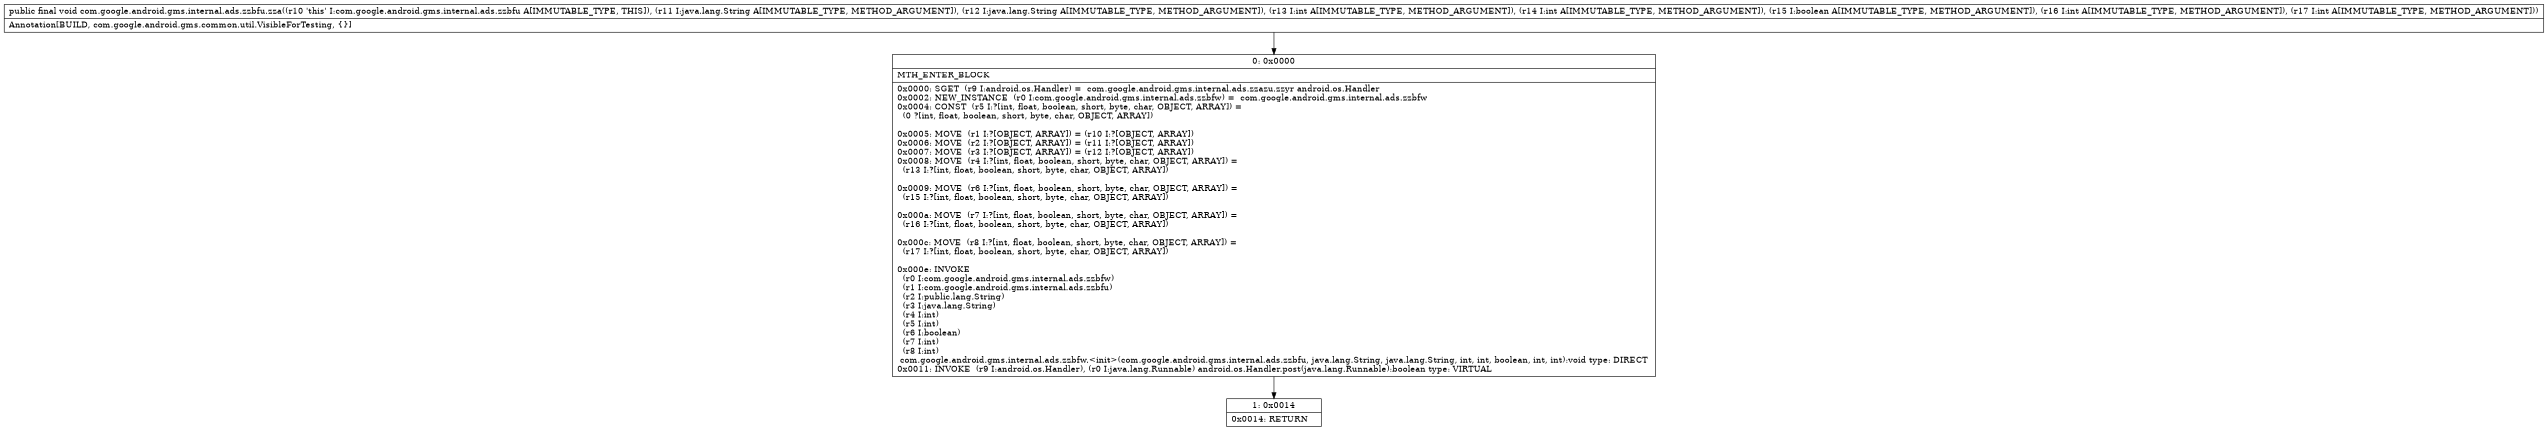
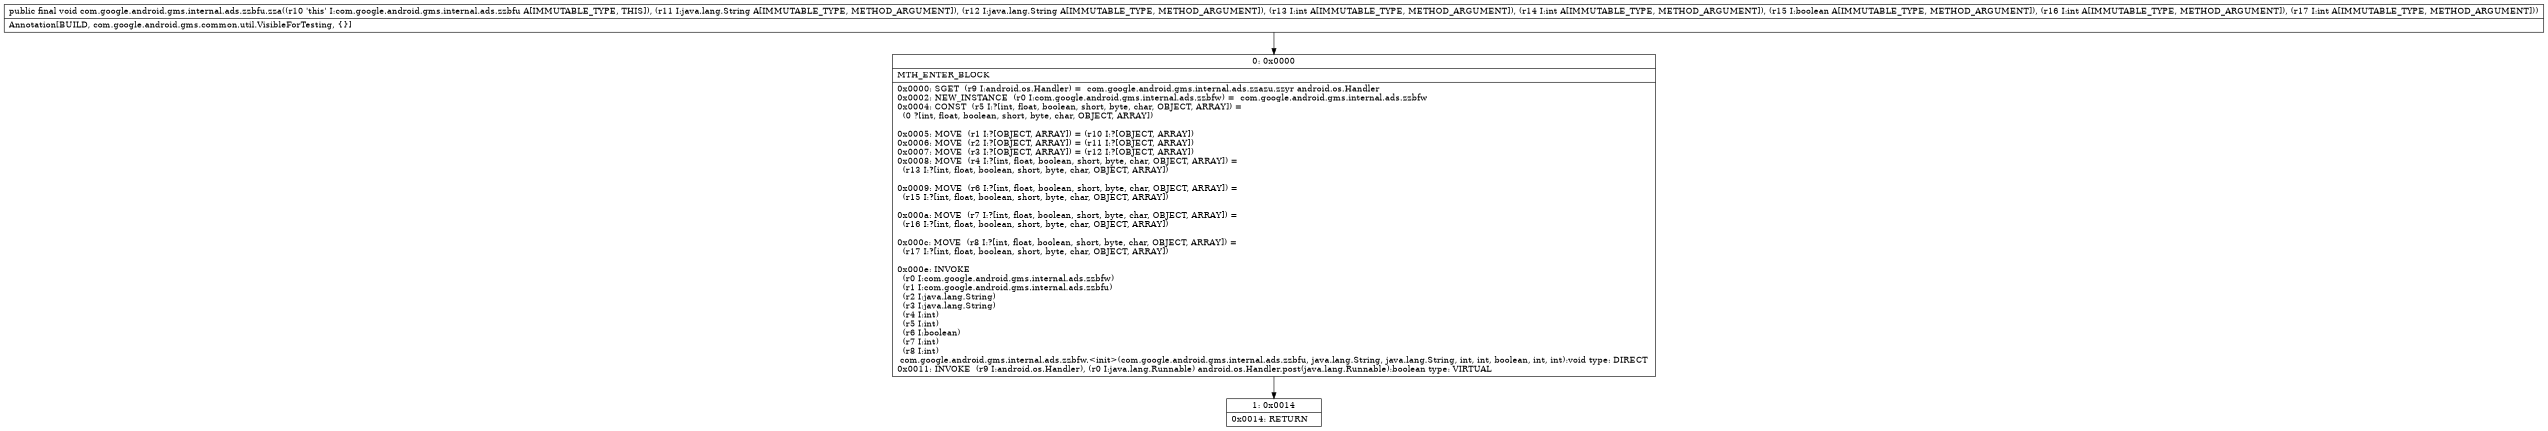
node "0: 0x0000": text "(r2 I:public.lang.String)" -> "(r2 I:java.lang.String)"
